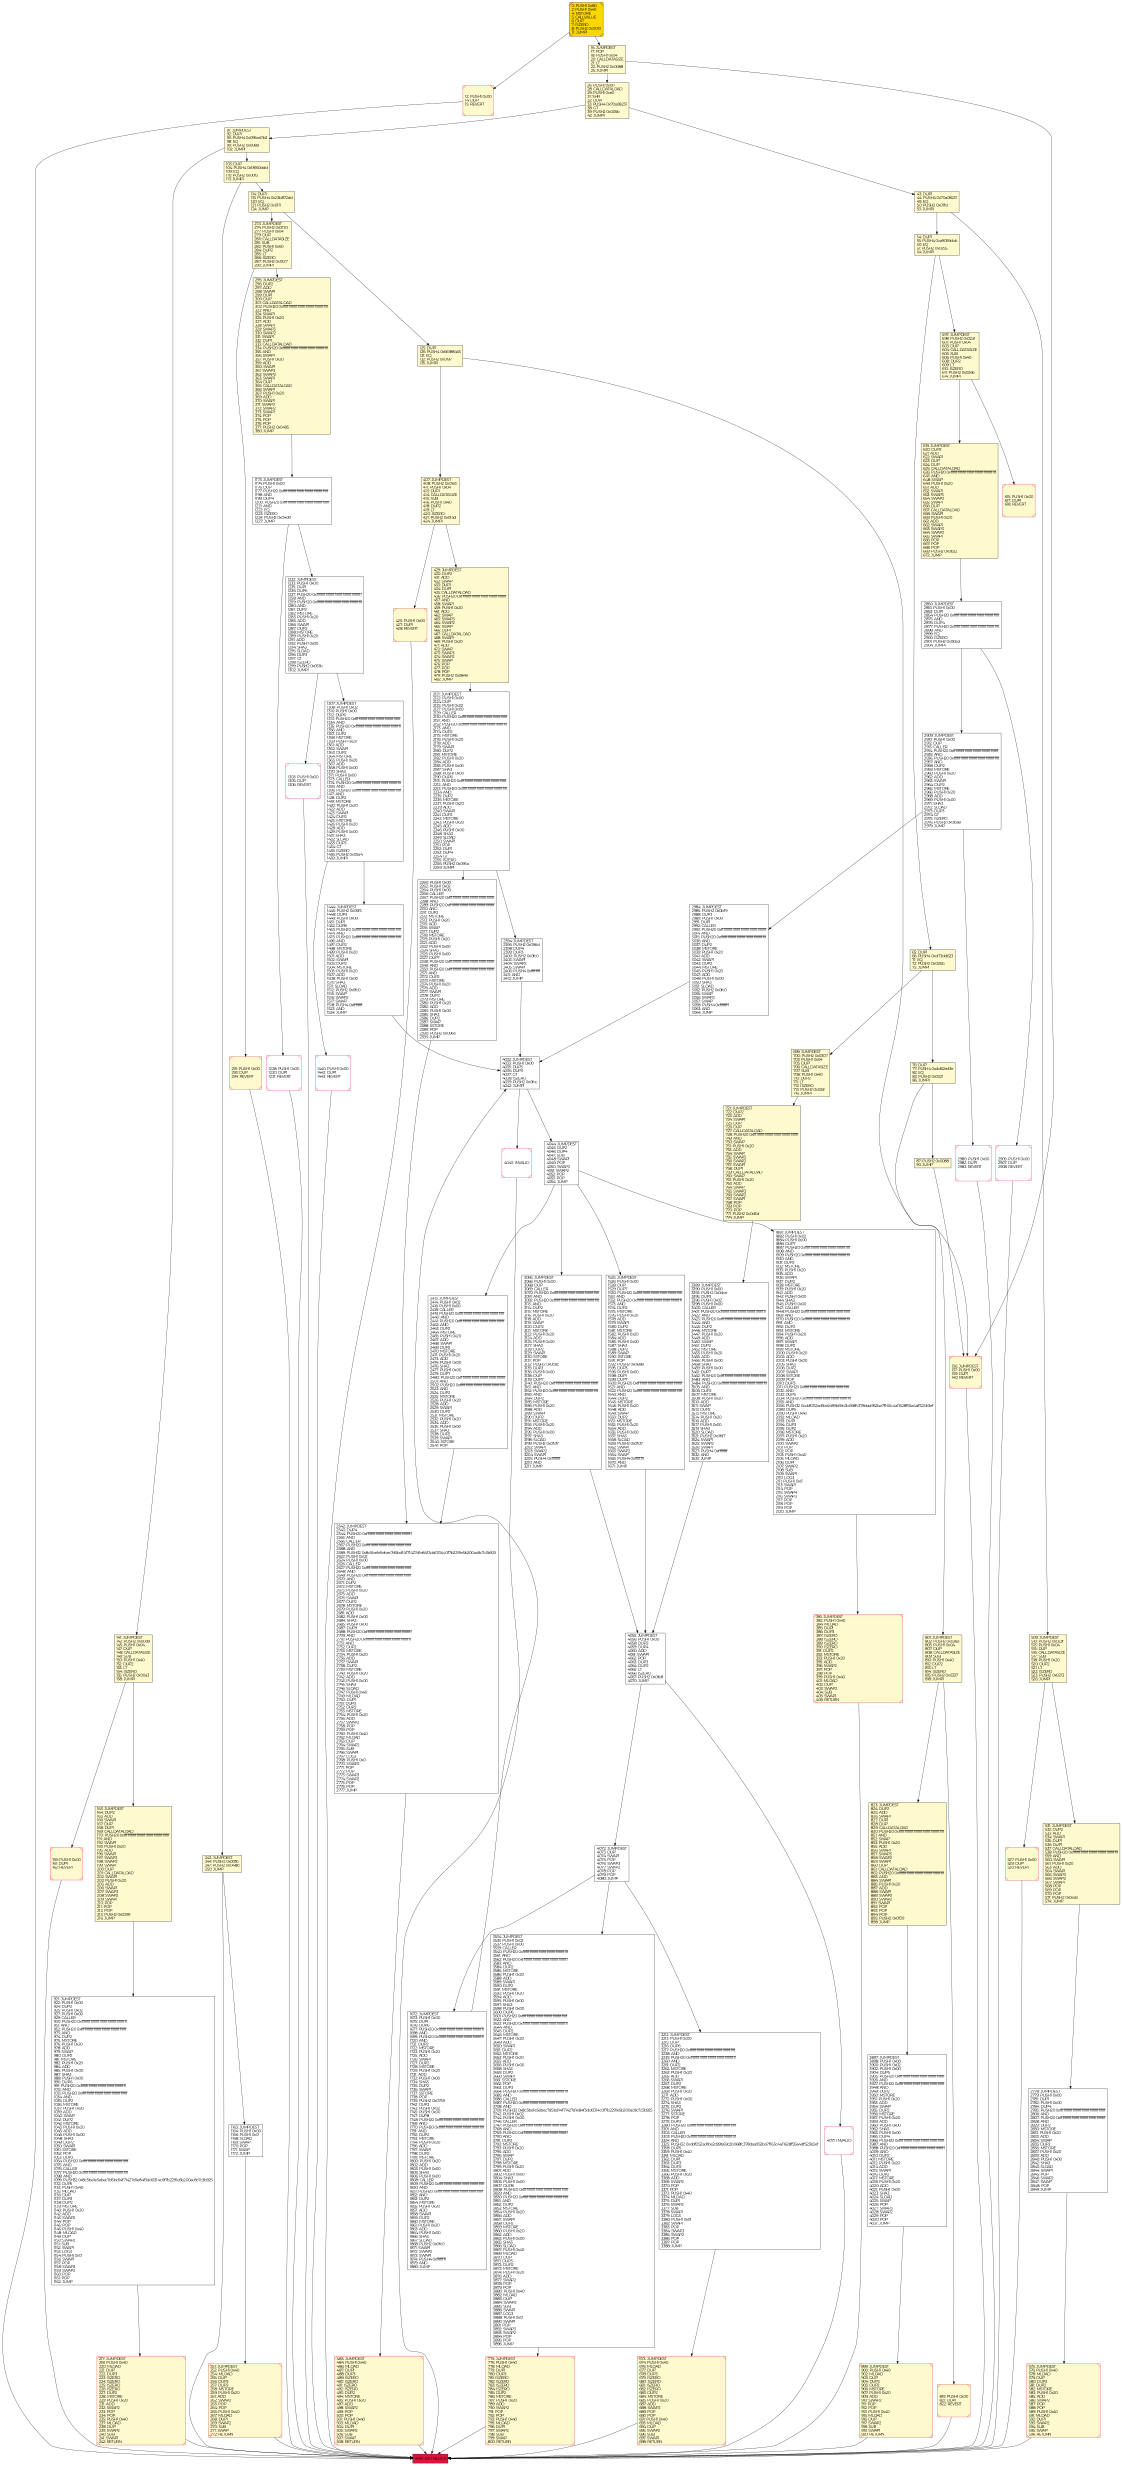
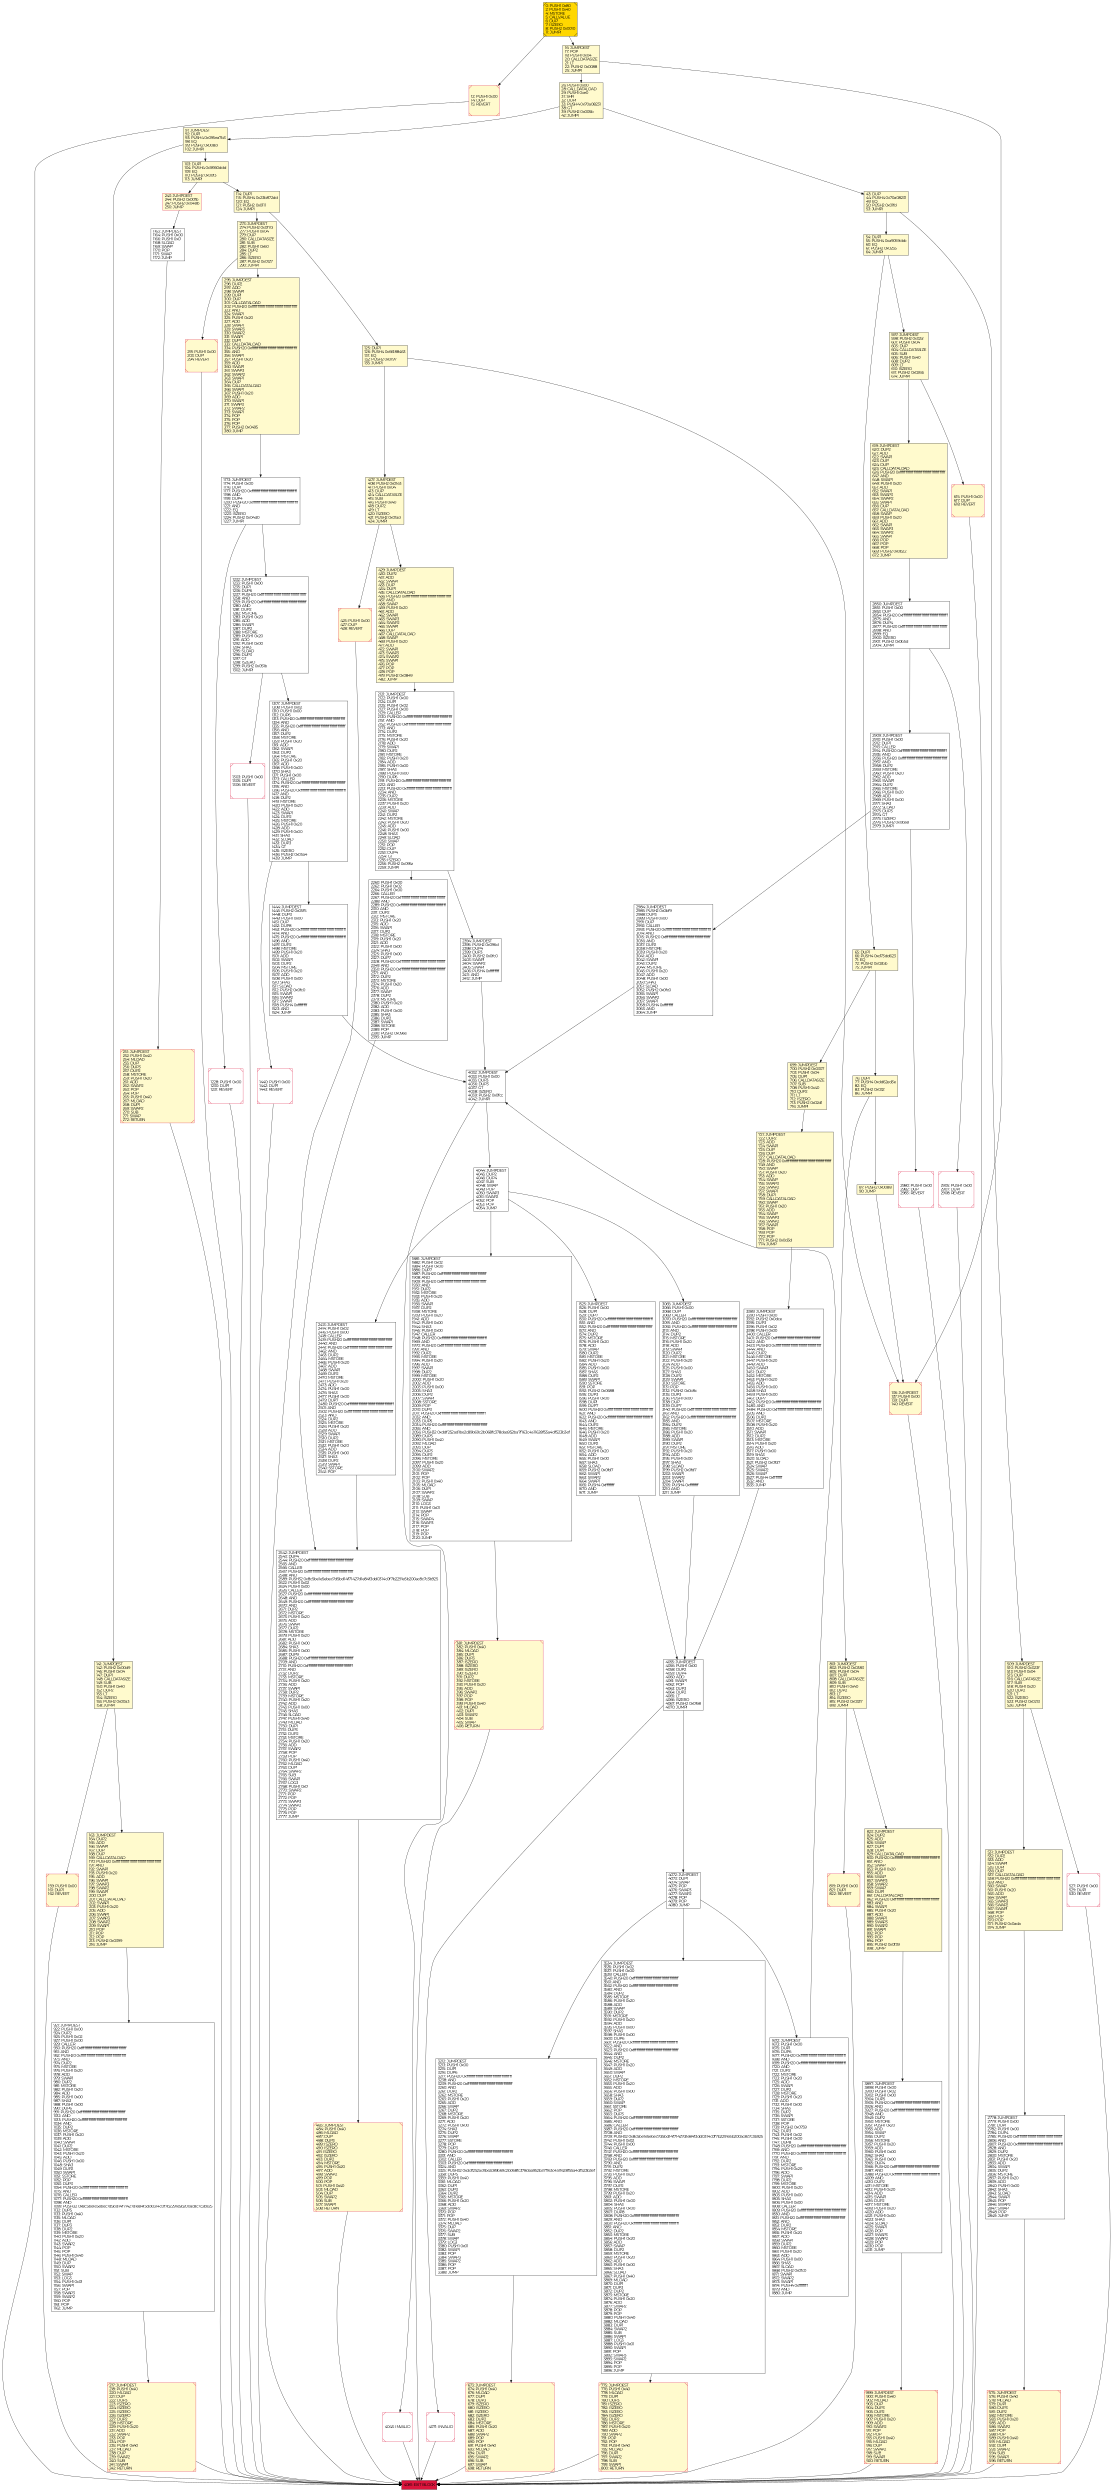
node "291: PUSH1 0x00 293: DUP1 294: REVERT": label "291: PUSH1 0x00 293: DUP1 294: REVERT" -> "291: PUSH1 0x00 203: DUP1 294: REVERT"
node "243: JUMPDEST 244: PUSH2 0x00fb 247: PUSH2 0x048b 250: JUMP": color black -> crimson
node "527: PUSH1 0x00 529: DUP1 530: REVERT": fillcolor lemonchiffon -> white
edge "243: JUMPDEST 244: PUSH2 0x00fb 247: PUSH2 0x048b 250: JUMP" -> "4081: EXIT BLOCK": now "615: PUSH1 0x00 617: DUP1 618: REVERT" -> "4081: EXIT BLOCK"
